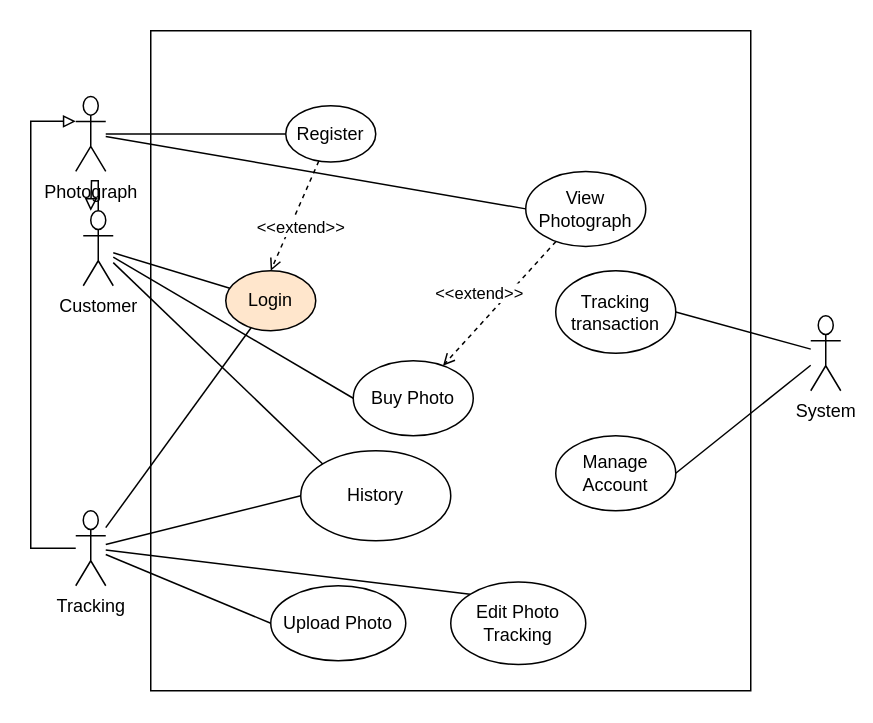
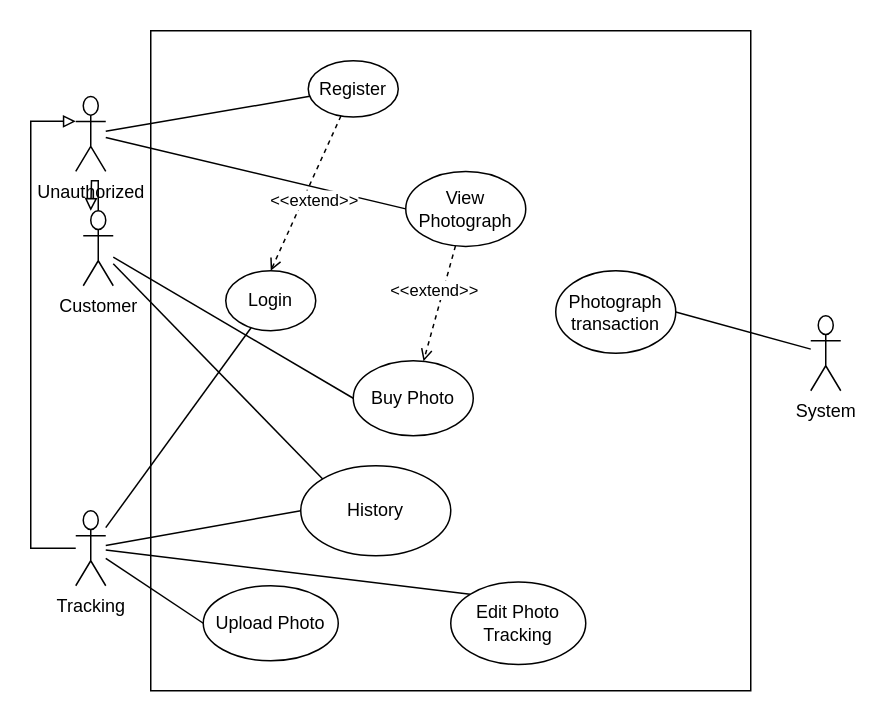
node "Register": moved (331, 134) -> (353, 89)
node "Photograph": label "Photograph" -> "Unauthorized"
node "View Photograph": moved (586, 209) -> (466, 209)
edge "Customer" -- "Login": removed
node "Login": fillcolor #ffe6cc -> #ffffff
node "Tracking transaction": label "Tracking transaction" -> "Photograph transaction"
edge "System" -- "Manage Account": removed
node "Manage Account": removed
node "History": moved (376, 496) -> (376, 511)
node "Upload Photo": moved (338, 623) -> (271, 623)
